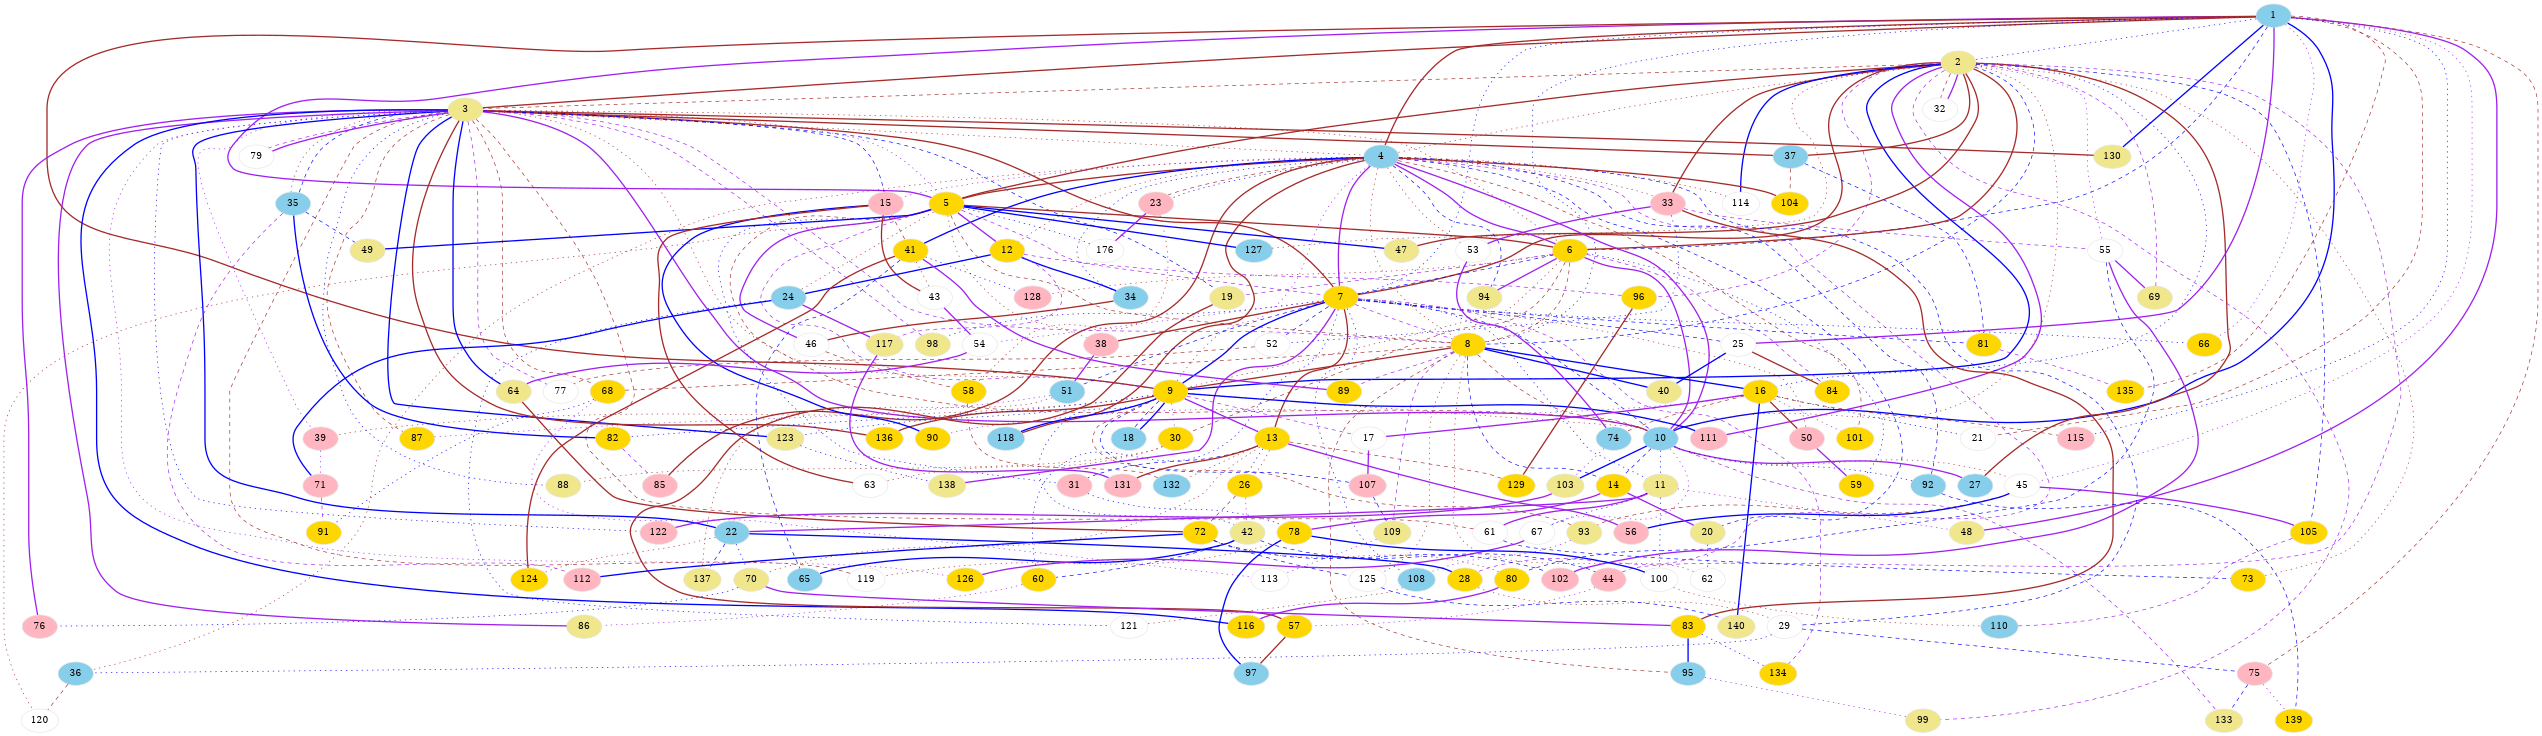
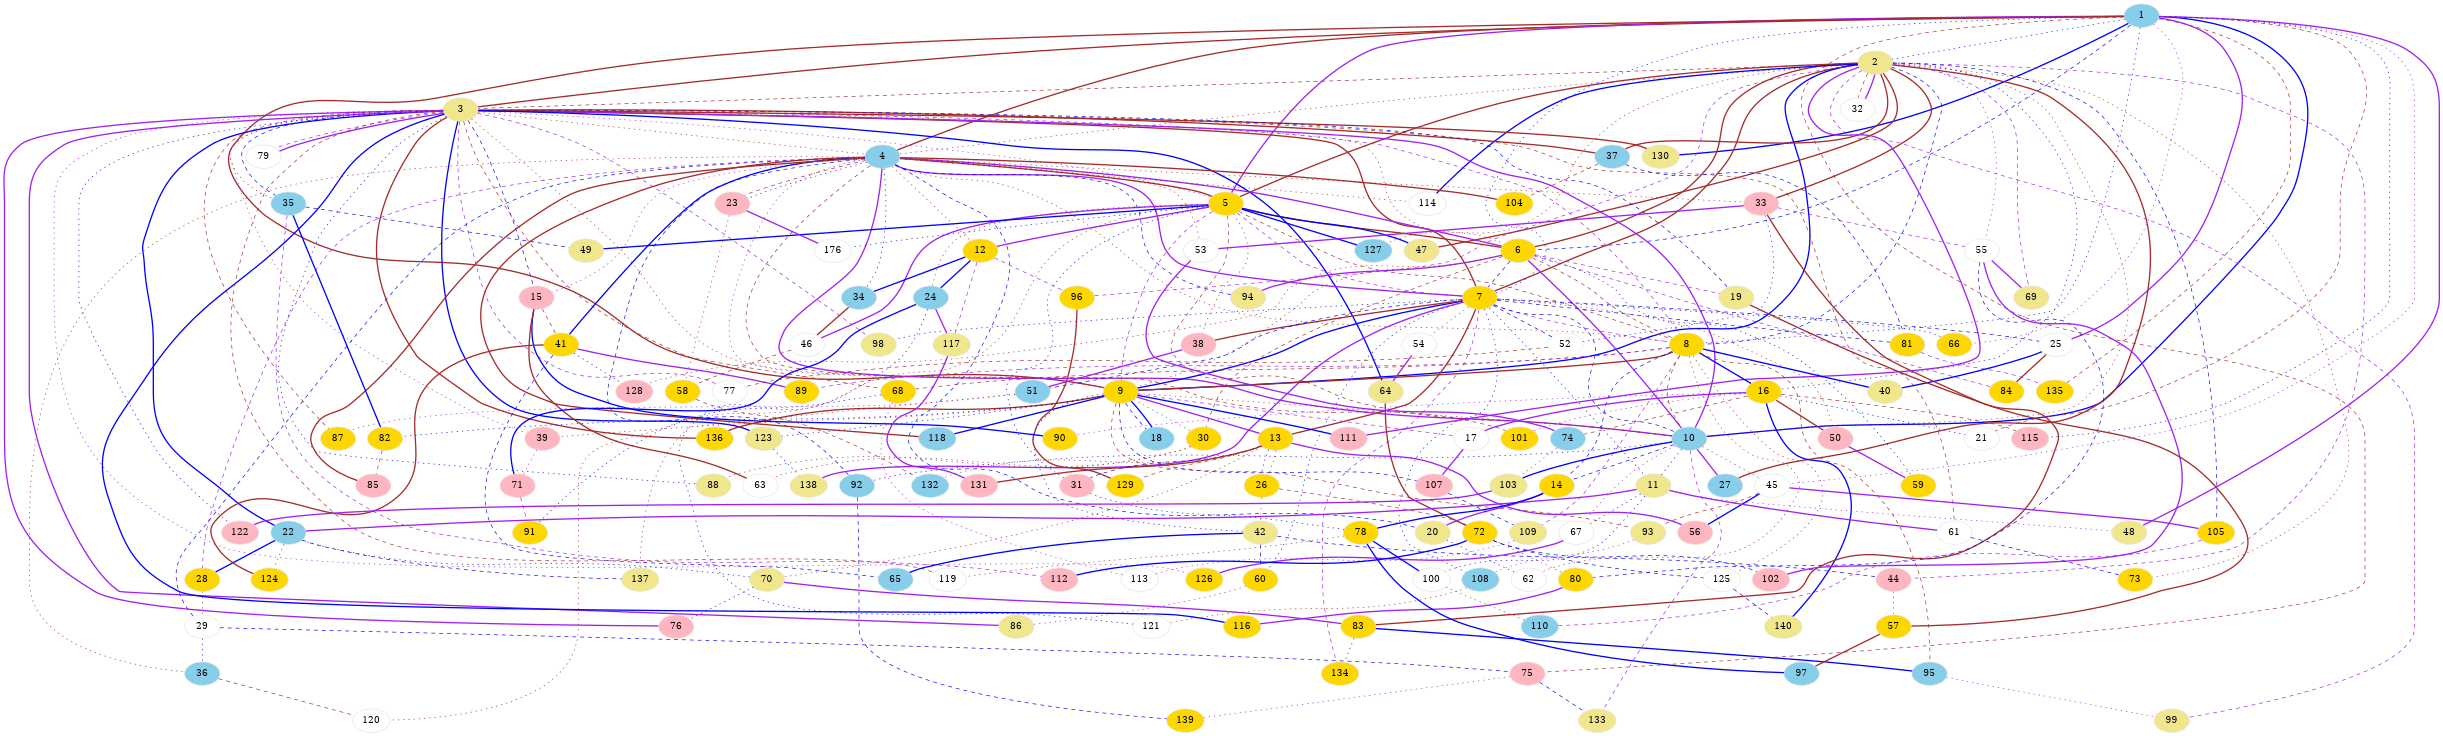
node "43": removed
edge "14" -- "78": color purple -> blue
